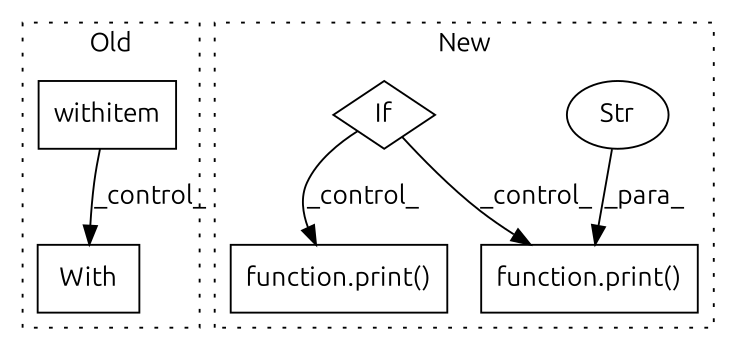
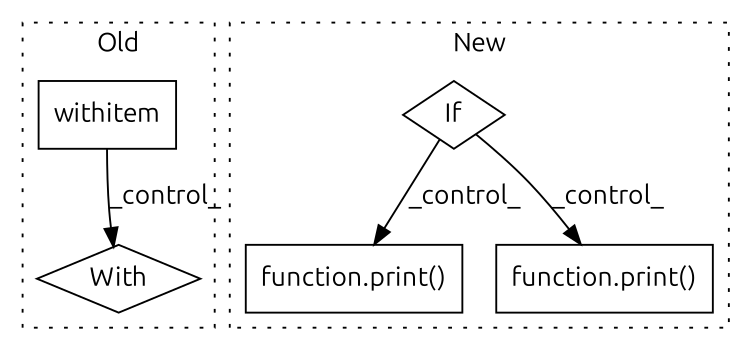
node "Str": removed
node "With": shape box -> diamond
